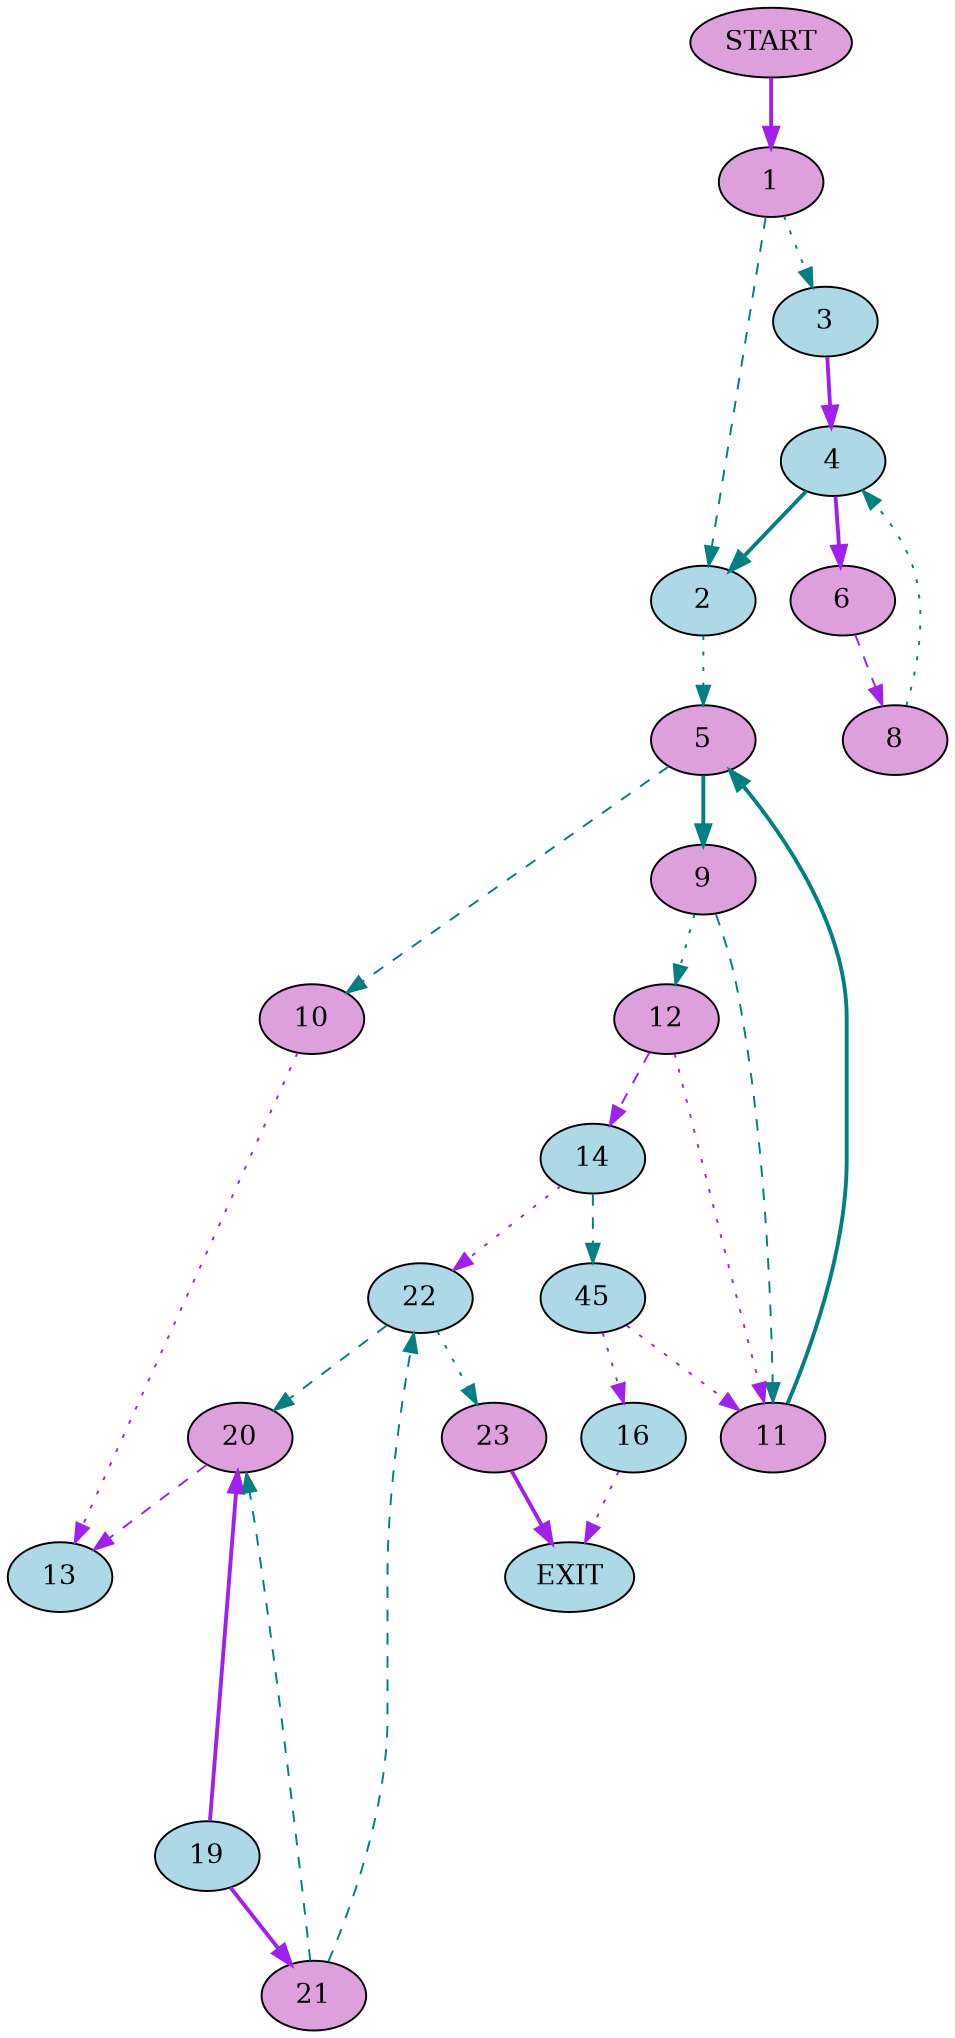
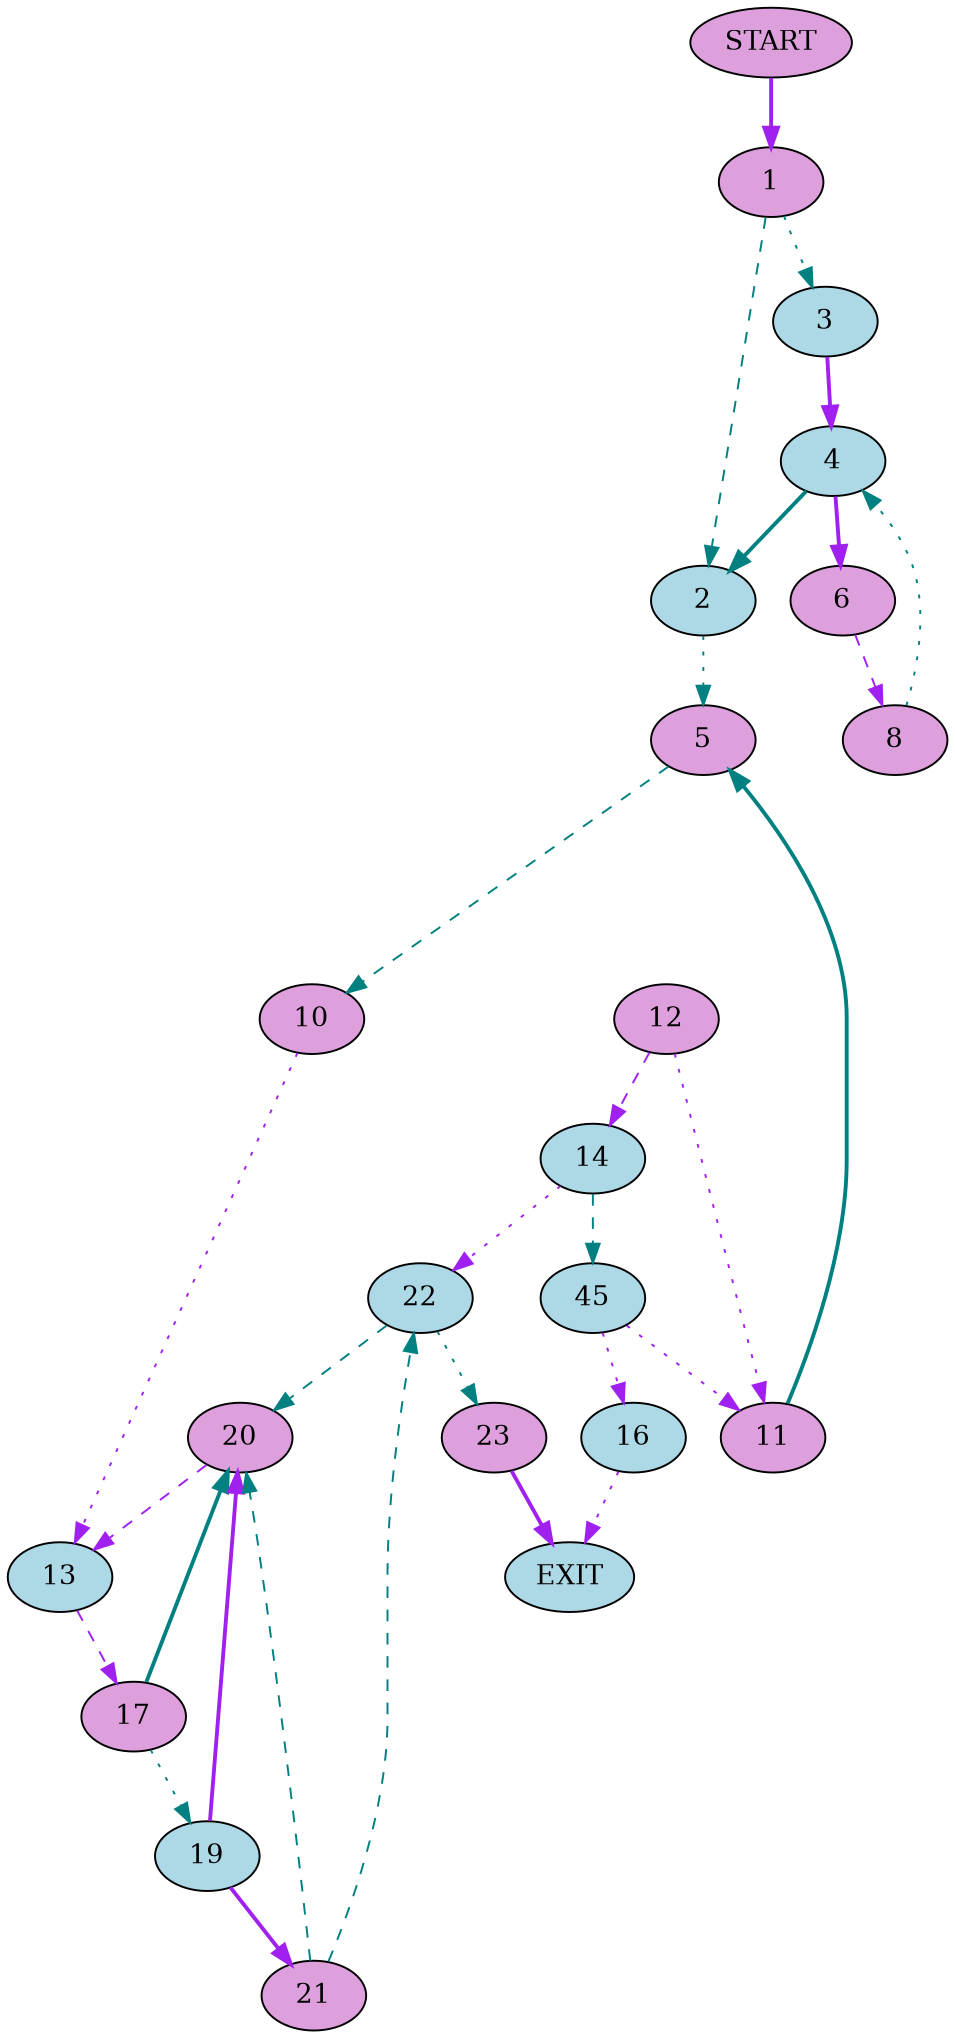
node "9": removed
node "17": added
